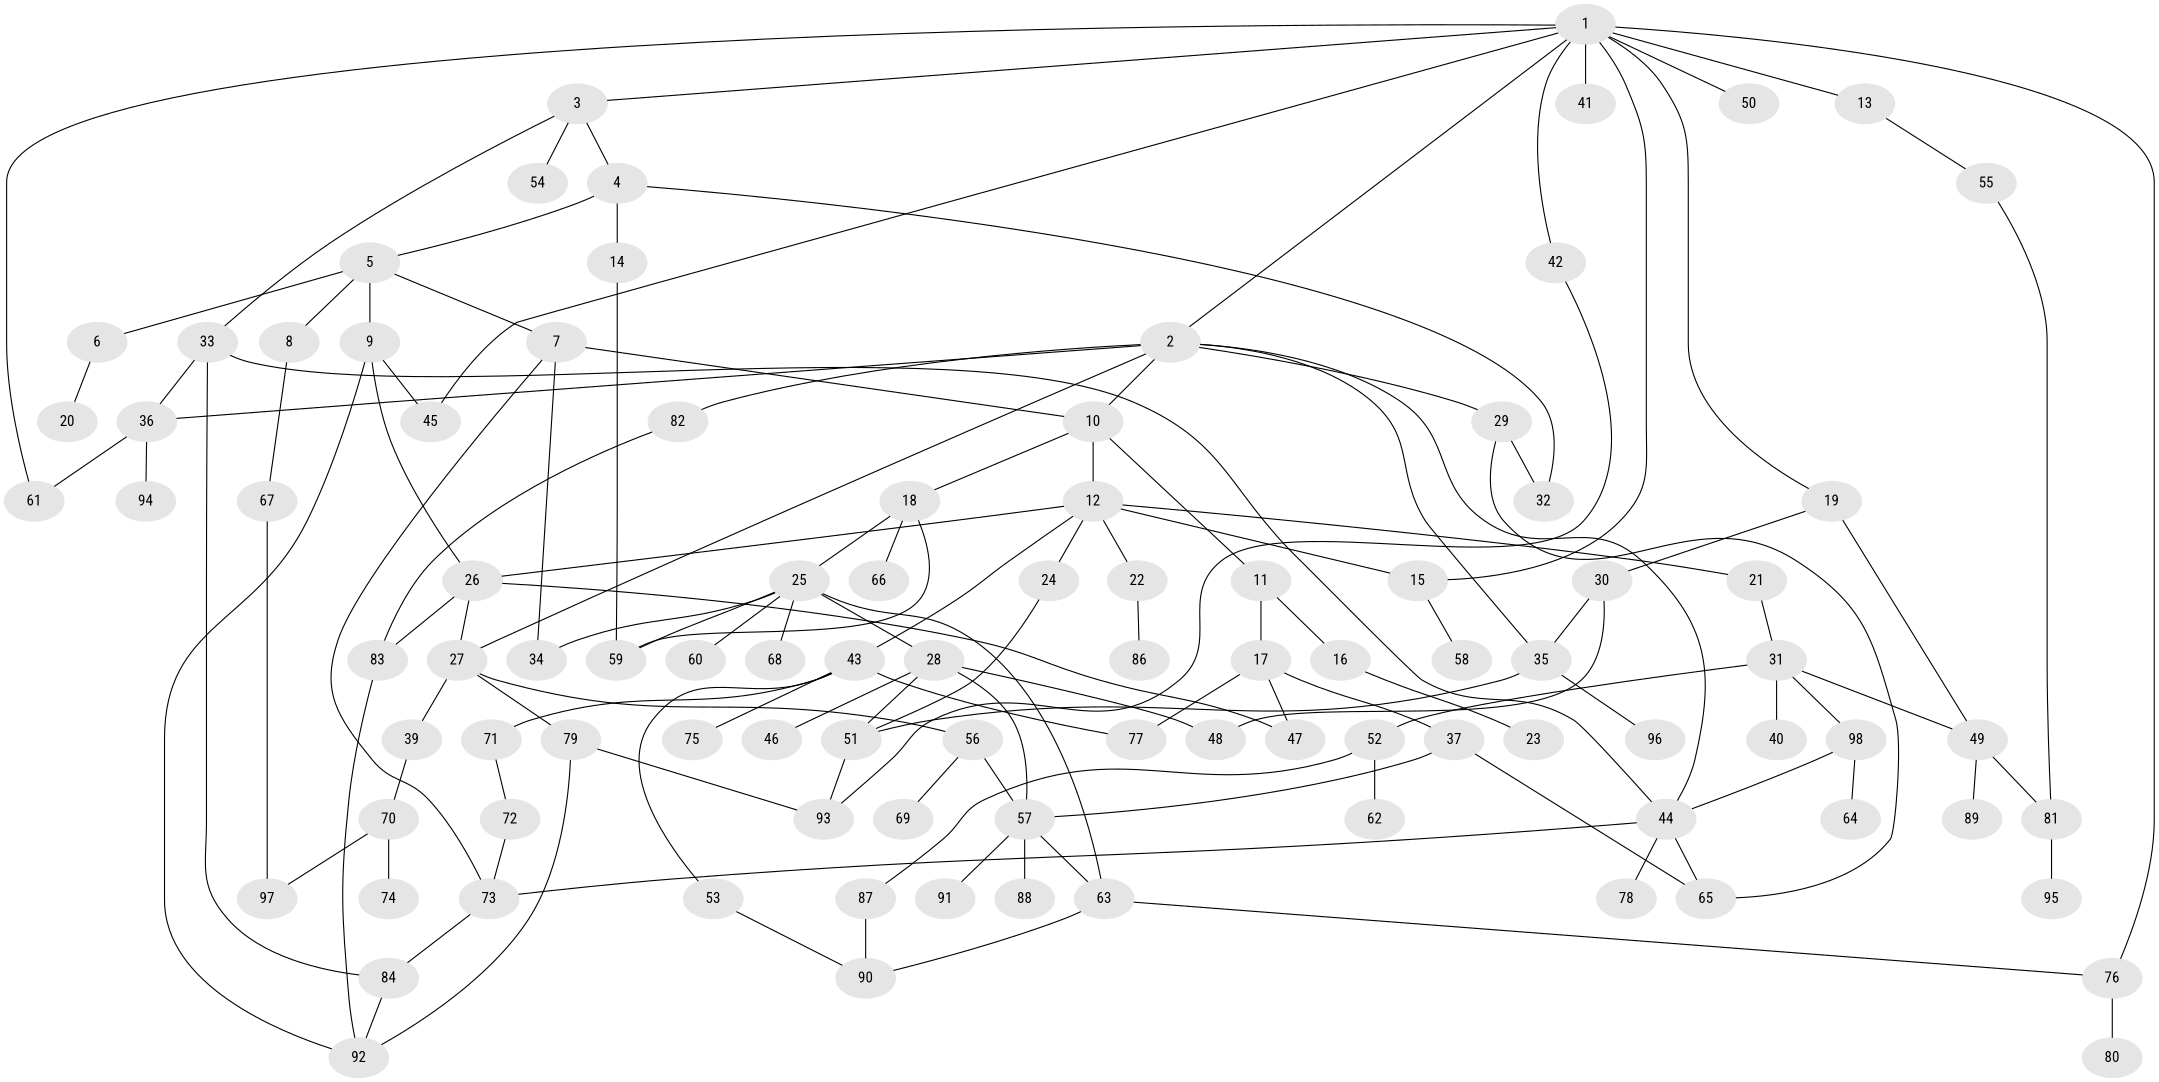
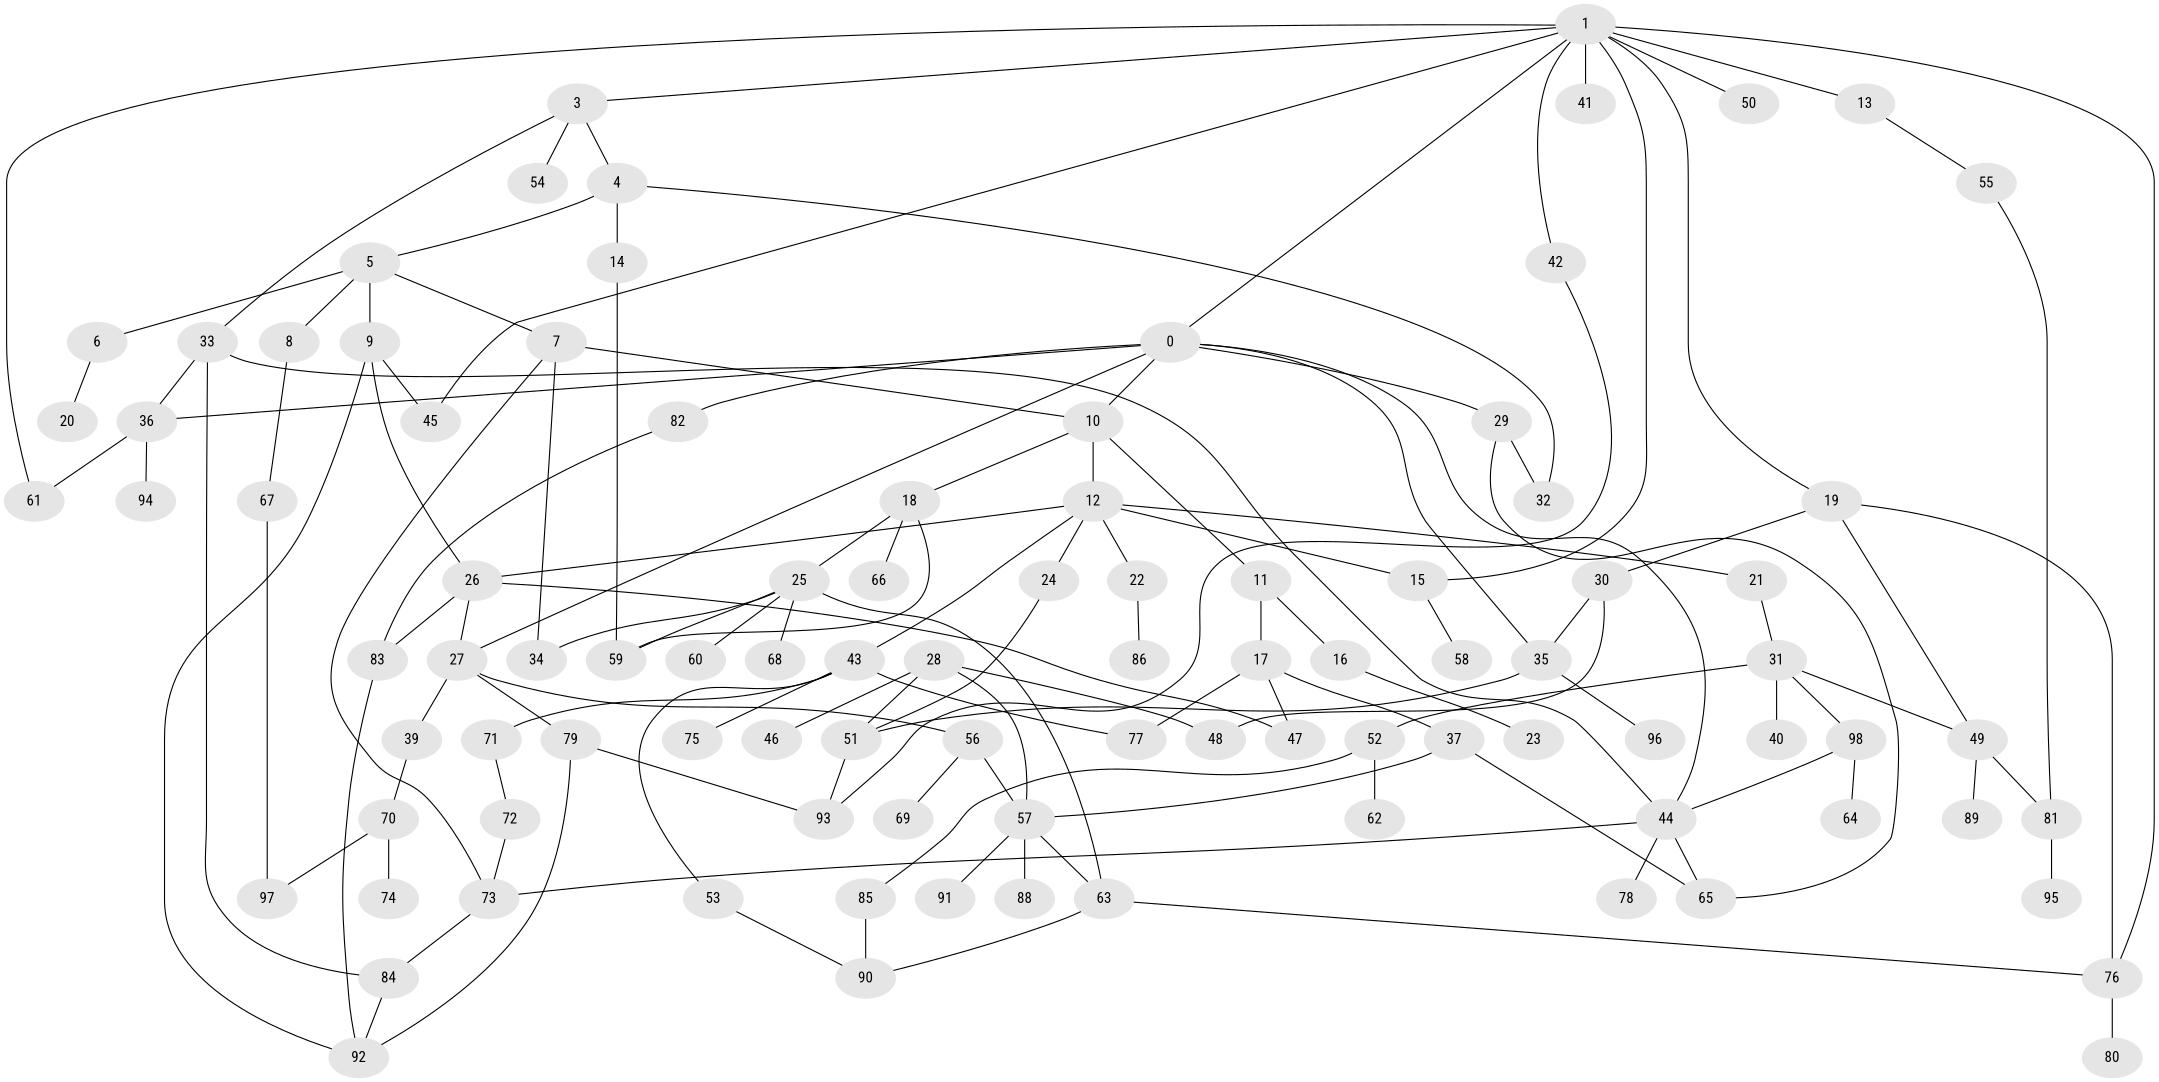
node "2": label "2" -> "0"
edge "25" -- "28": removed
edge "19" -- "76": added
node "87": label "87" -> "85"
